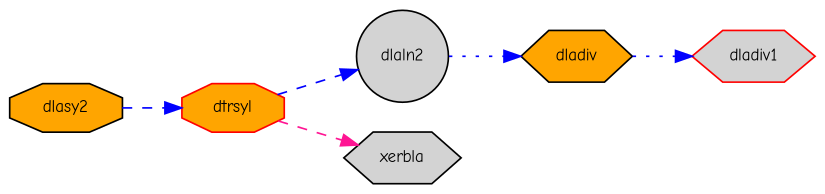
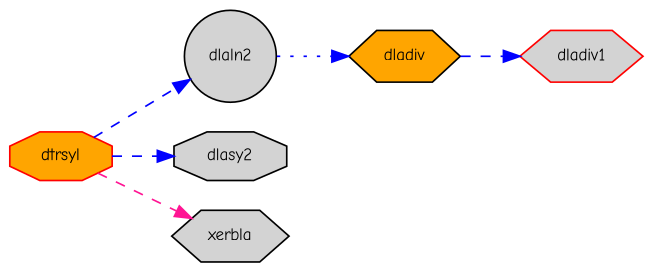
edge "dladiv" -> "dladiv1": style dotted -> dashed
node "dlasy2": fillcolor orange -> lightgrey
edge "dlasy2" -> "dtrsyl": reversed
